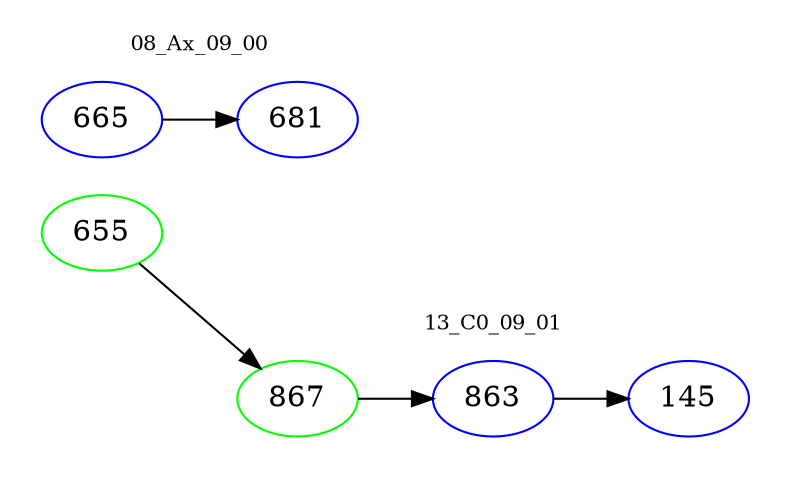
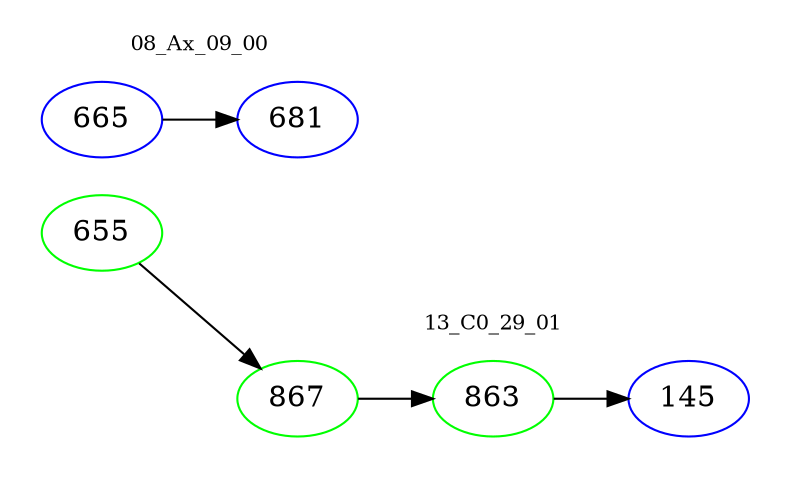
cluster "13_C0_09_01": label "13_C0_09_01" -> "13_C0_29_01"
node "863": color blue -> green
